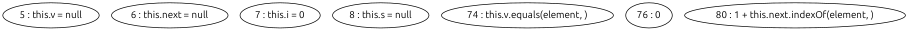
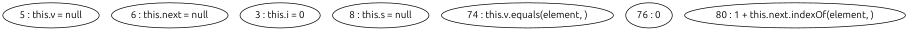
node "7 : this.i = 0": label "7 : this.i = 0" -> "3 : this.i = 0"
